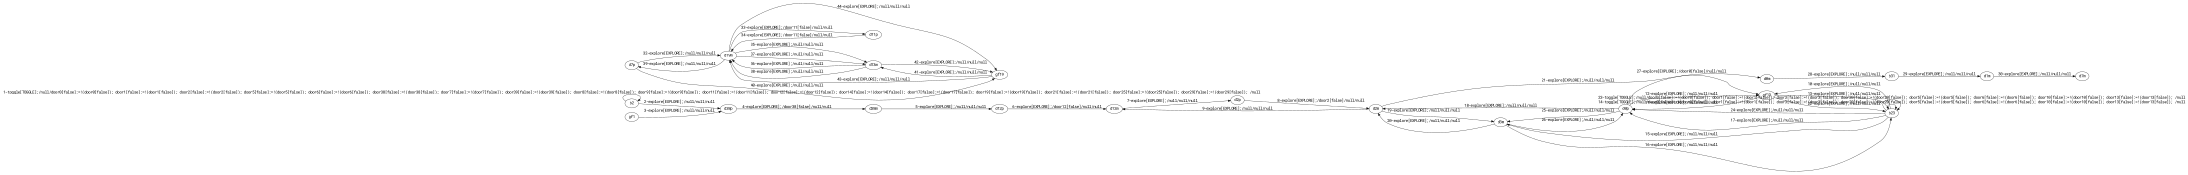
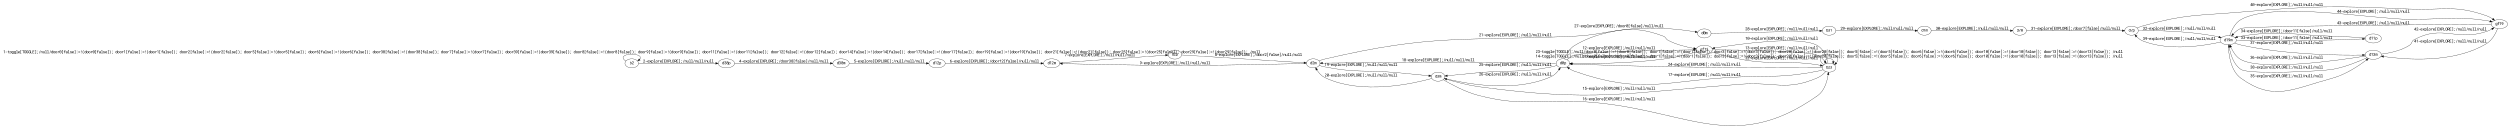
edge "d7m" -> "d7p": added, label "31-explore[EXPLORE];/door7[false]/null/null"
node "gf1": removed
